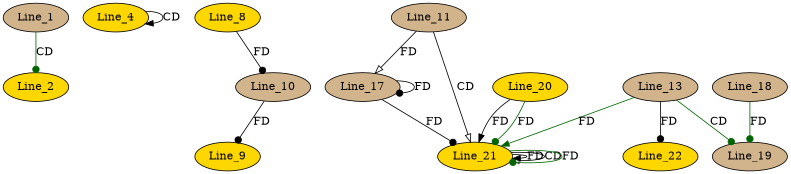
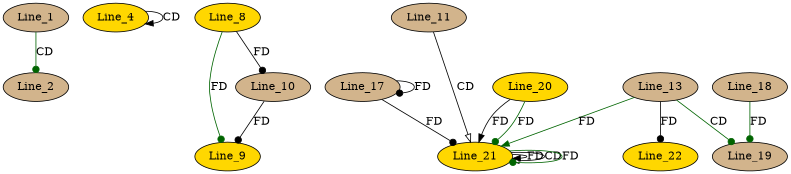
edge "Line_11" -> "Line_17": removed, label "FD"
edge "Line_8" -> "Line_9": added, label "FD"
node "Line_2": fillcolor gold -> tan
